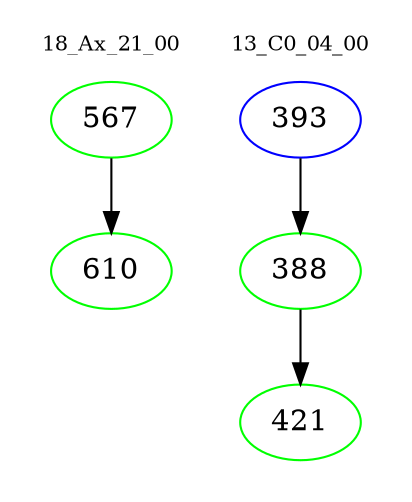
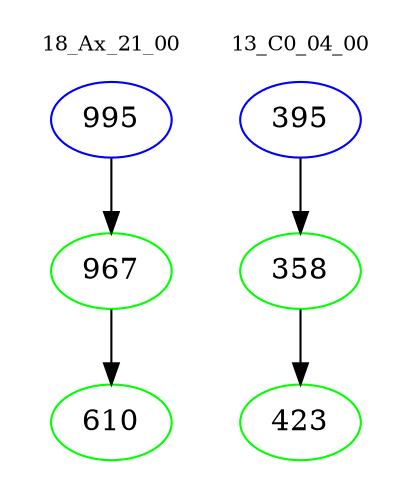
node "995": added
node "567": label "567" -> "967"
node "393": label "393" -> "395"
node "388": label "388" -> "358"
node "421": label "421" -> "423"
